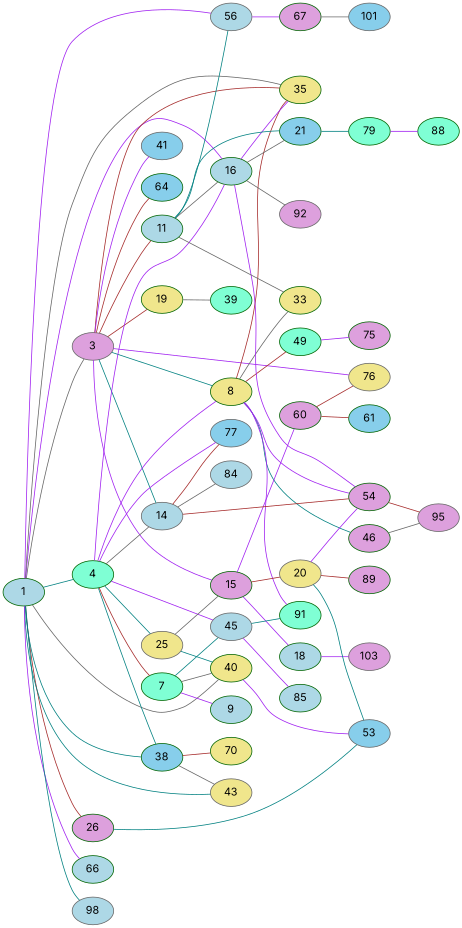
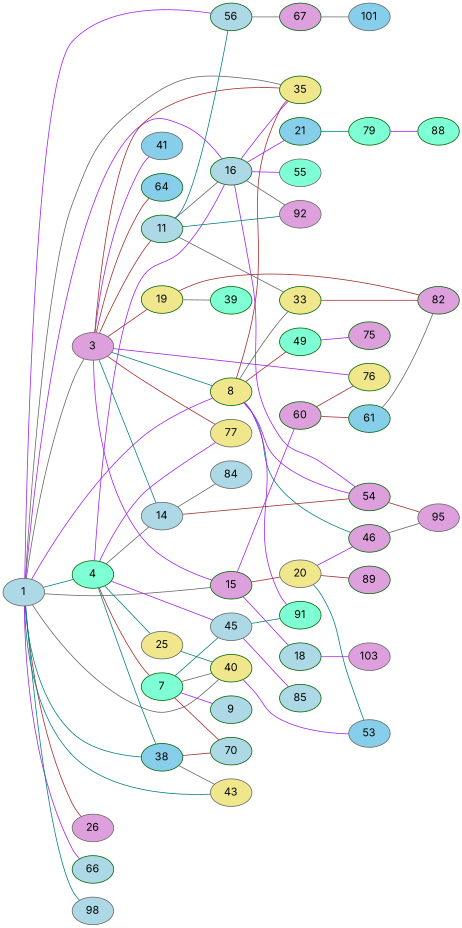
node "56": color gray40 -> darkgreen
edge "56" -- "67": color purple -> gray40
edge "21" -- "16": color gray40 -> purple
edge "21" -- "11": now "92" -- "11"
node "55": added
node "82": added
node "76": color gray40 -> darkgreen
node "77": fillcolor skyblue -> khaki
edge "8" -- "4": now "8" -- "1"
edge "77" -- "14": now "77" -- "3"
edge "54" -- "20": now "46" -- "20"
node "1": color darkgreen -> gray40
edge "15" -- "25": now "15" -- "1"
edge "7" -- "70": added
node "70": fillcolor khaki -> lightblue
edge "53" -- "26": removed
node "26": color darkgreen -> gray40
